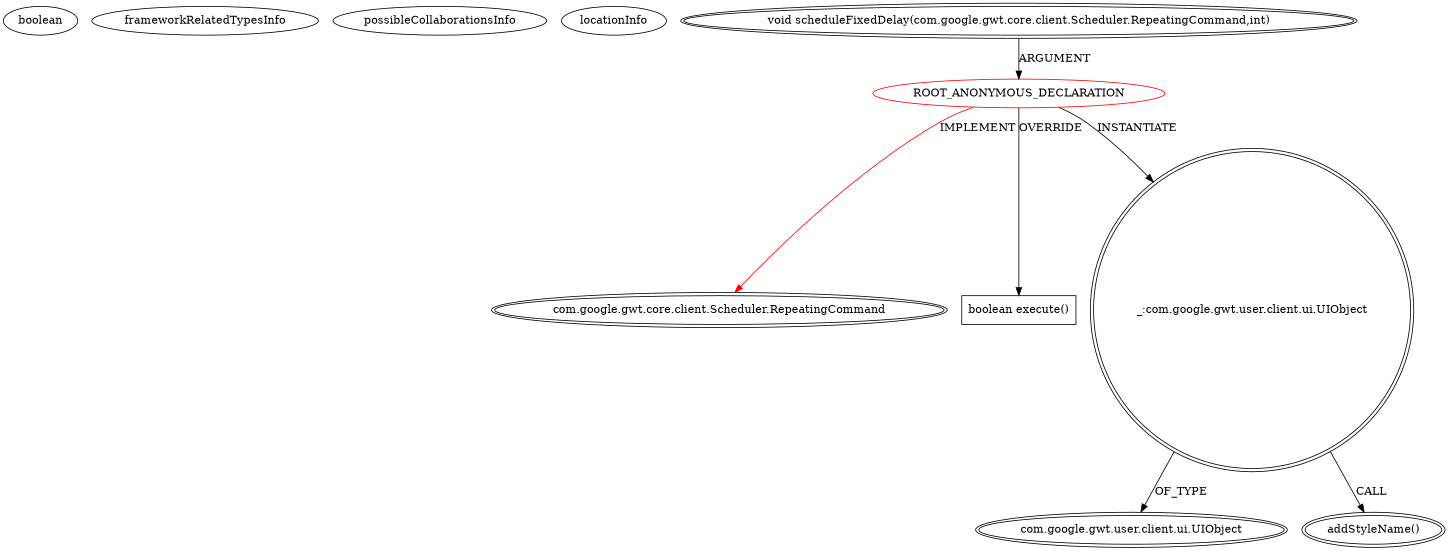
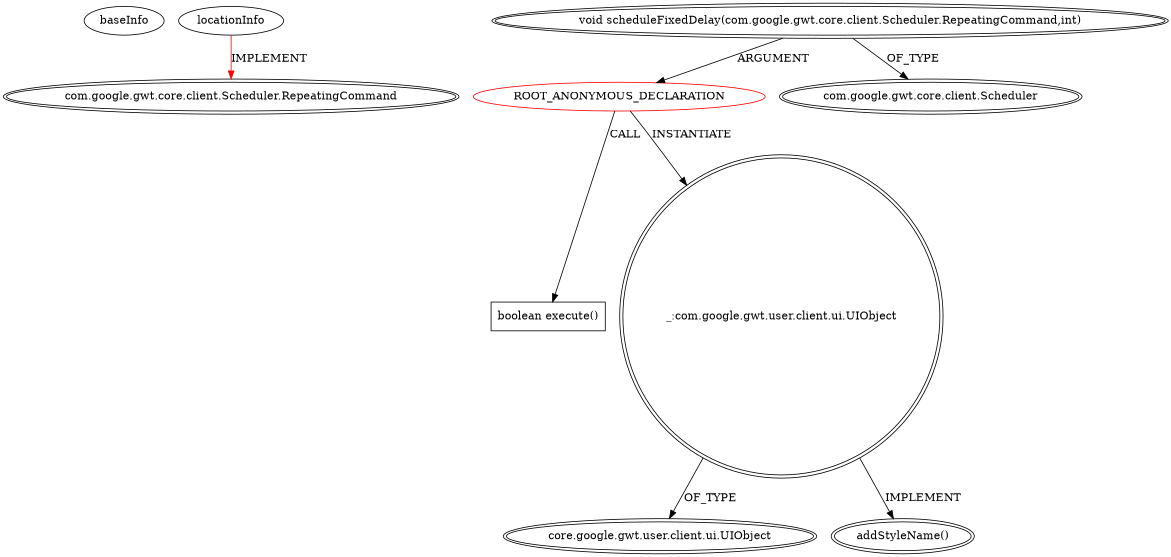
node "boolean": label "boolean" -> "baseInfo"
node "frameworkRelatedTypesInfo": removed
node "possibleCollaborationsInfo": removed
node "com.google.gwt.core.client.Scheduler": added
edge "ROOT_ANONYMOUS_DECLARATION" -> "boolean execute()": label "OVERRIDE" -> "CALL"
edge "ROOT_ANONYMOUS_DECLARATION" -> "com.google.gwt.core.client.Scheduler.RepeatingCommand": now "locationInfo" -> "com.google.gwt.core.client.Scheduler.RepeatingCommand"
edge "_:com.google.gwt.user.client.ui.UIObject" -> "addStyleName()": label "CALL" -> "IMPLEMENT"
node "com.google.gwt.user.client.ui.UIObject": label "com.google.gwt.user.client.ui.UIObject" -> "core.google.gwt.user.client.ui.UIObject"
